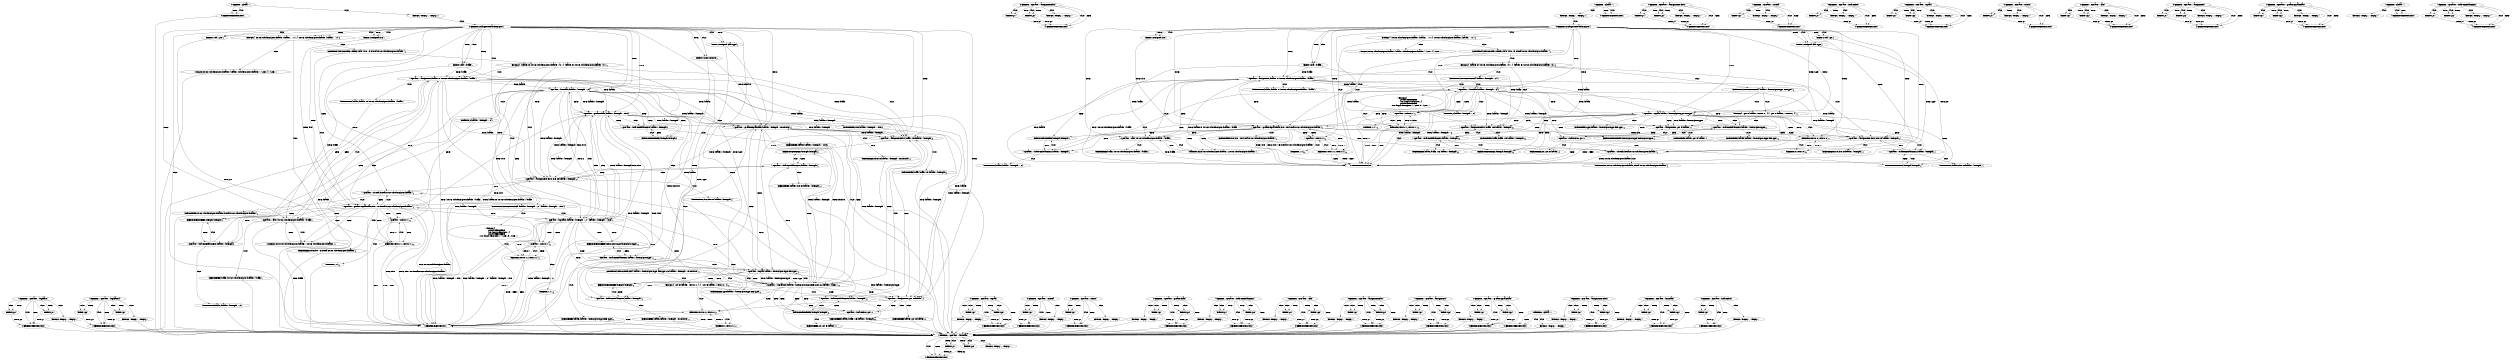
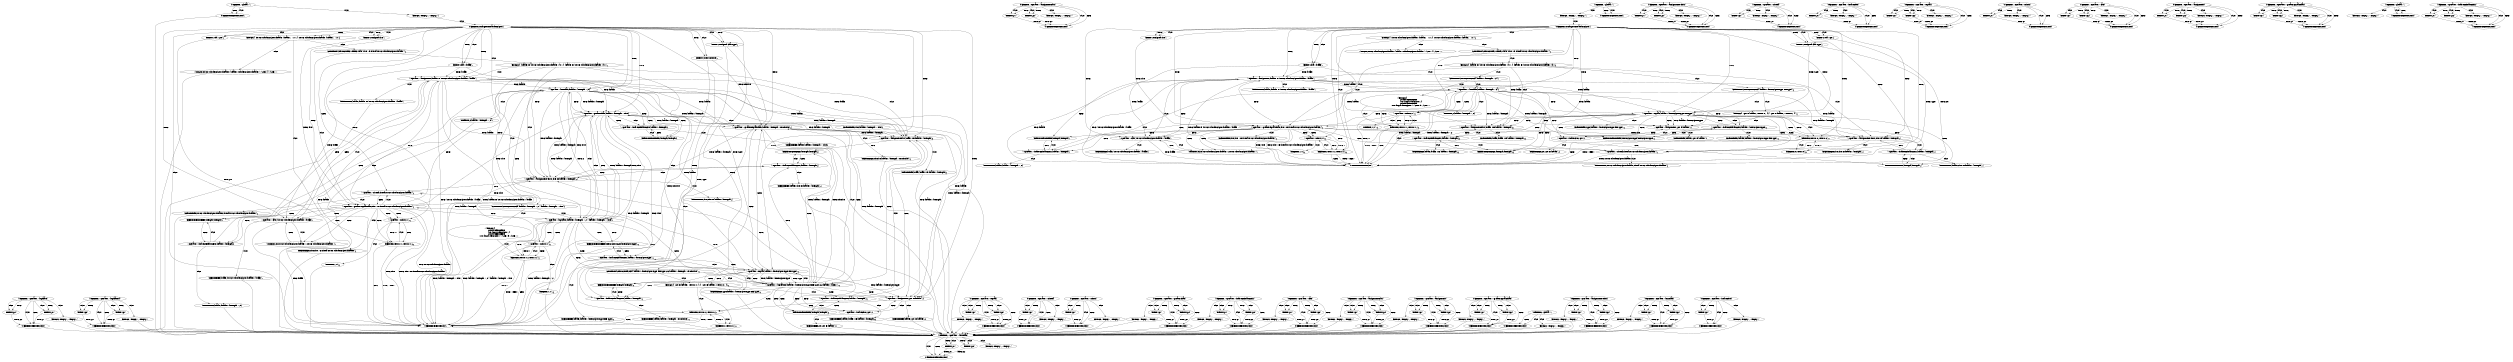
edge "(<operator>.greaterThan,header->bLength > size)" -> "(IDENTIFIER,size,header->bLength > size)": reversed
